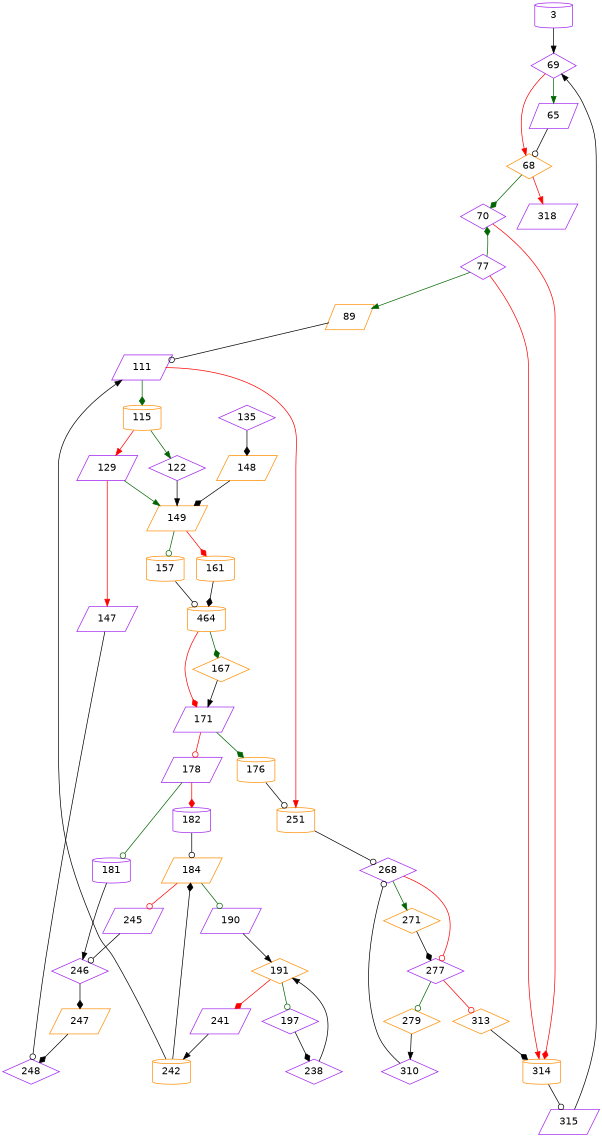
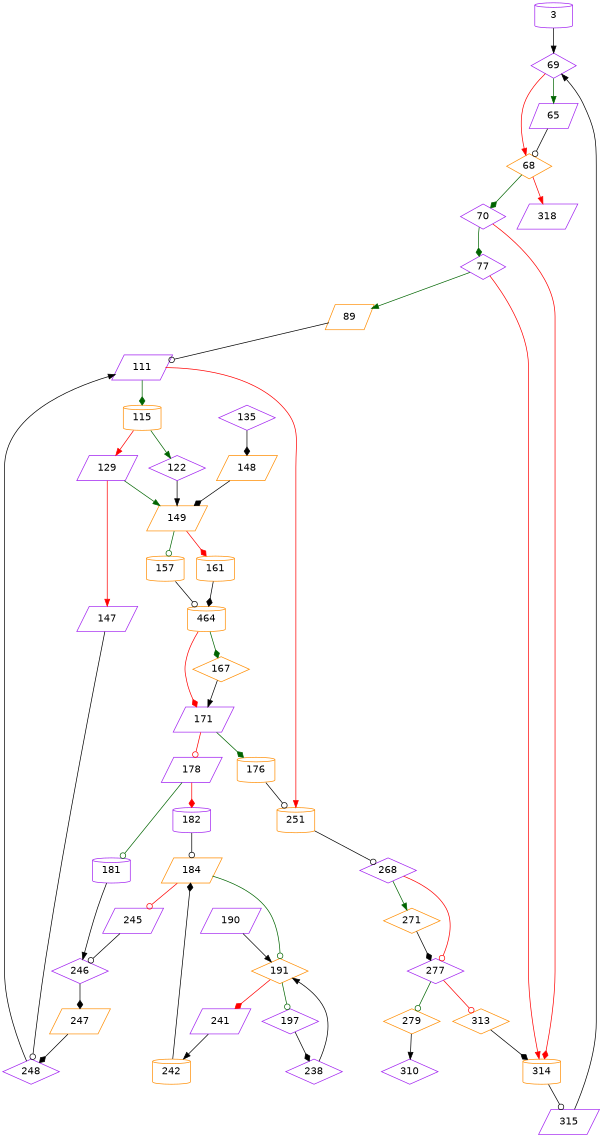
edge "77" -> "70": reversed
edge "242" -> "111": now "248" -> "111"
edge "184" -> "190": now "184" -> "191"
edge "310" -> "268": removed
